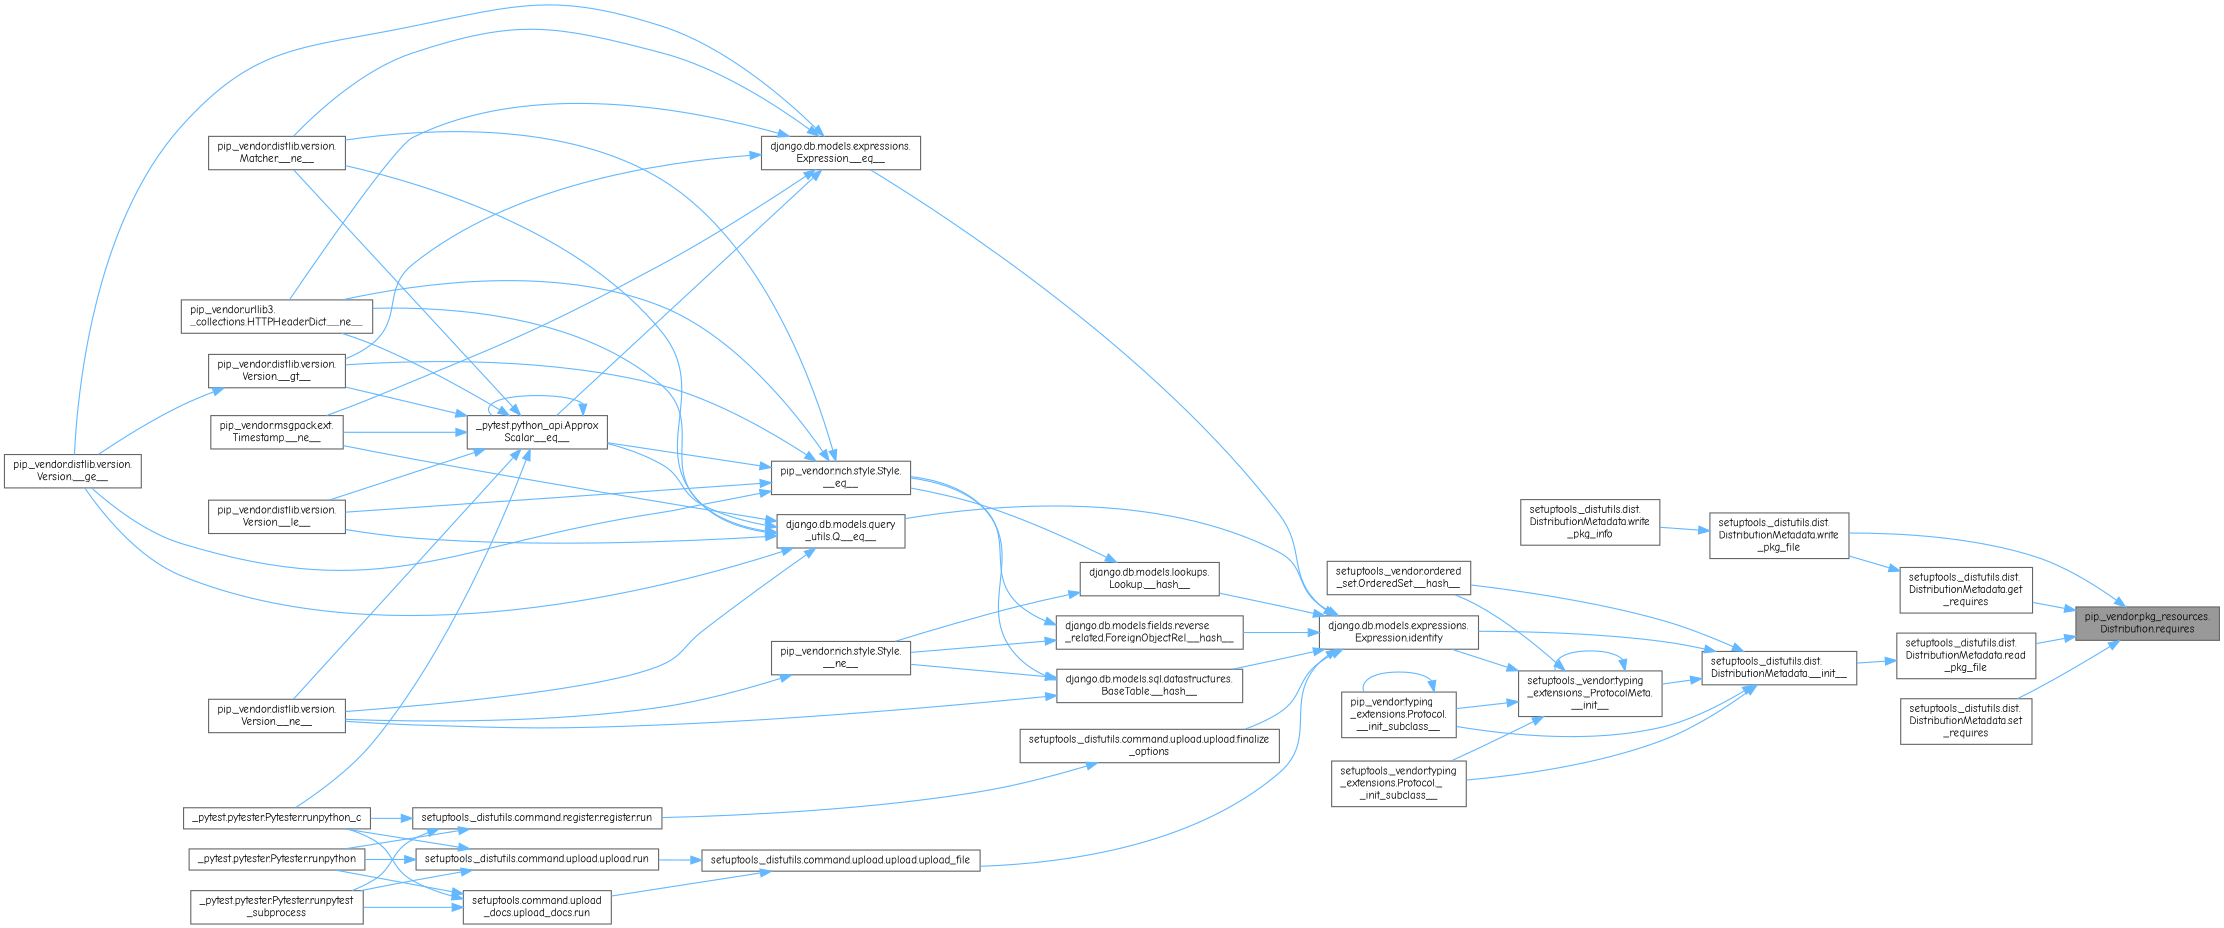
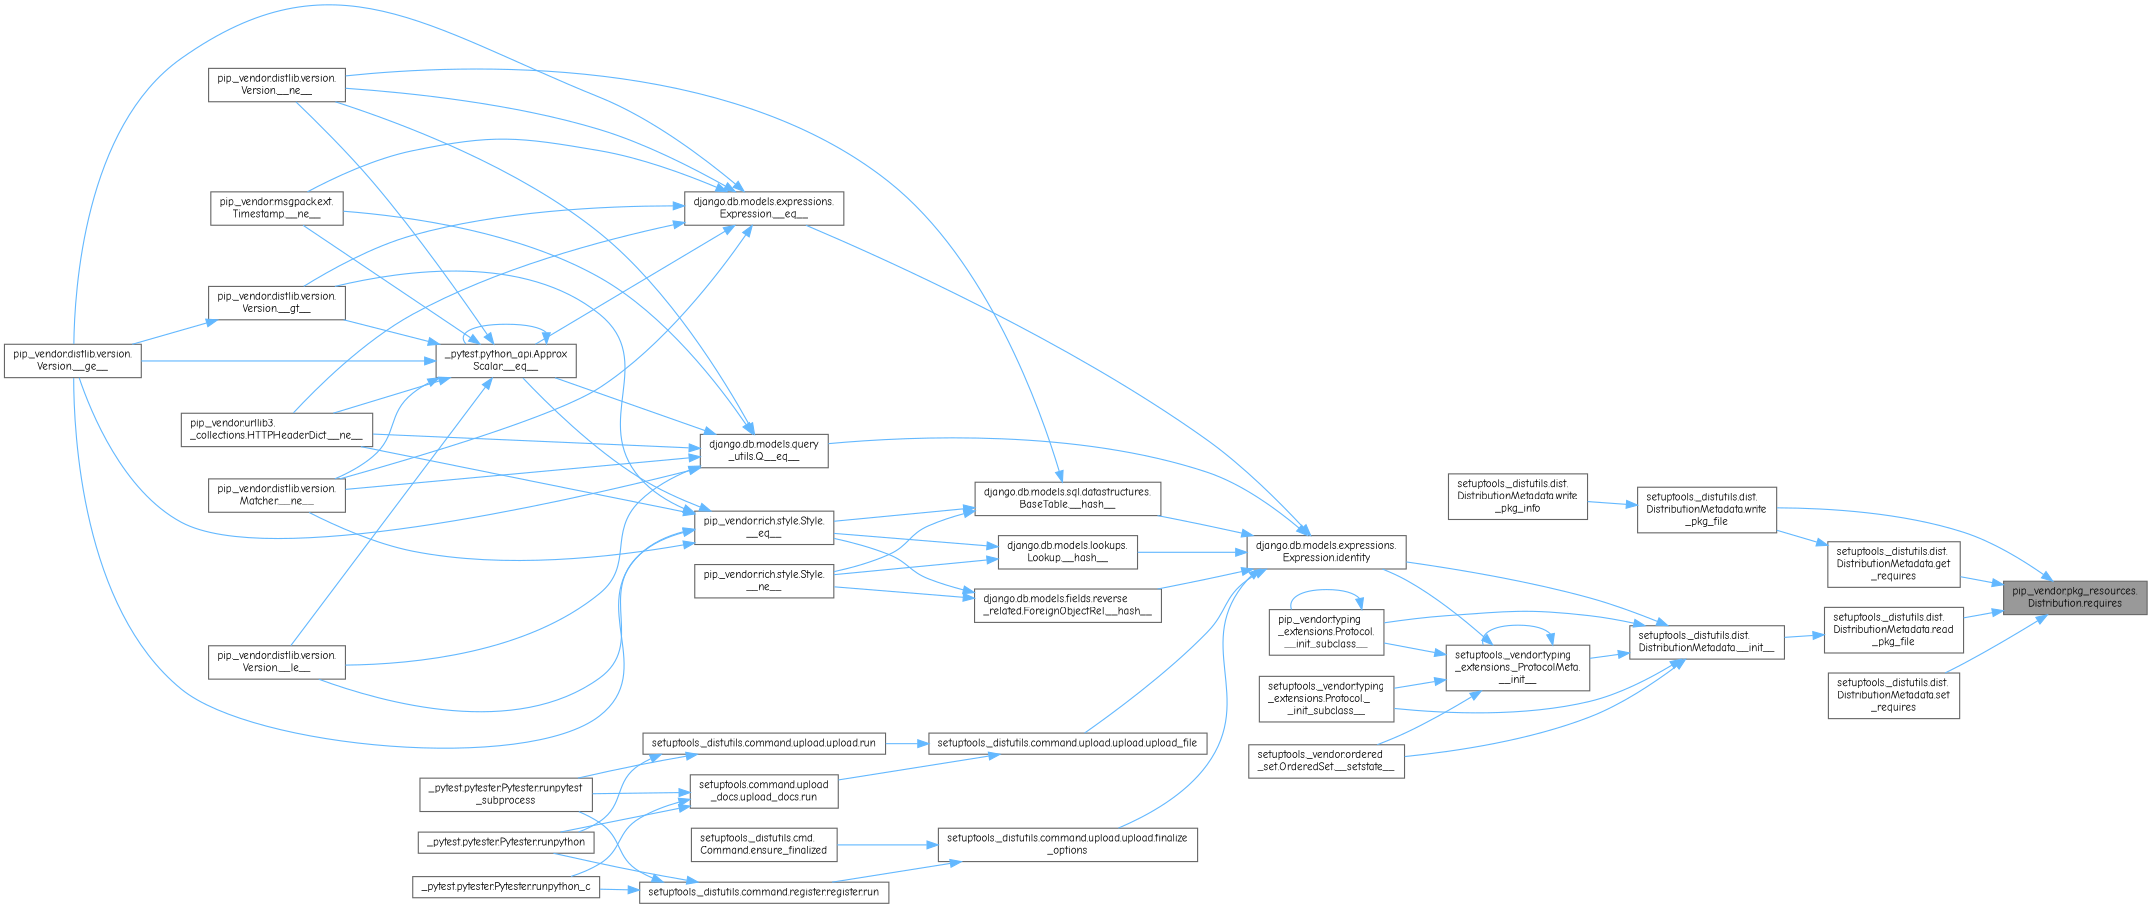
node "setuptools._vendor.ordered _set.OrderedSet.__hash__": label "setuptools._vendor.ordered _set.OrderedSet.__hash__" -> "setuptools._vendor.ordered _set.OrderedSet.__setstate__"
edge "_pytest.pytester.Pytester.runpython_c" -> "_pytest.python_api.Approx Scalar.__eq__": now "pip._vendor.distlib.version. Version.__ge__" -> "_pytest.python_api.Approx Scalar.__eq__"
edge "pip._vendor.distlib.version. Version.__ne__" -> "pip._vendor.rich.style.Style. __ne__": now "pip._vendor.distlib.version. Version.__ne__" -> "django.db.models.expressions. Expression.__eq__"
edge "_pytest.pytester.Pytester.runpython_c" -> "setuptools._distutils.command.upload.upload.run": removed
node "setuptools._distutils.cmd. Command.ensure_finalized": added
